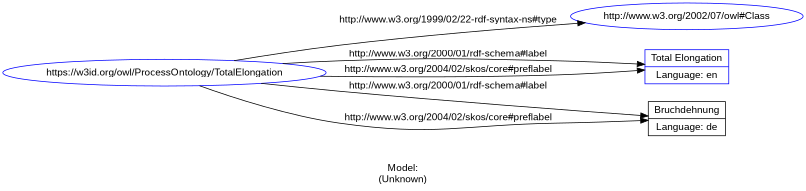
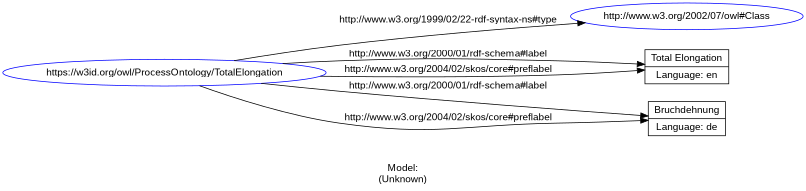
node "Total Elongation": color blue -> black
